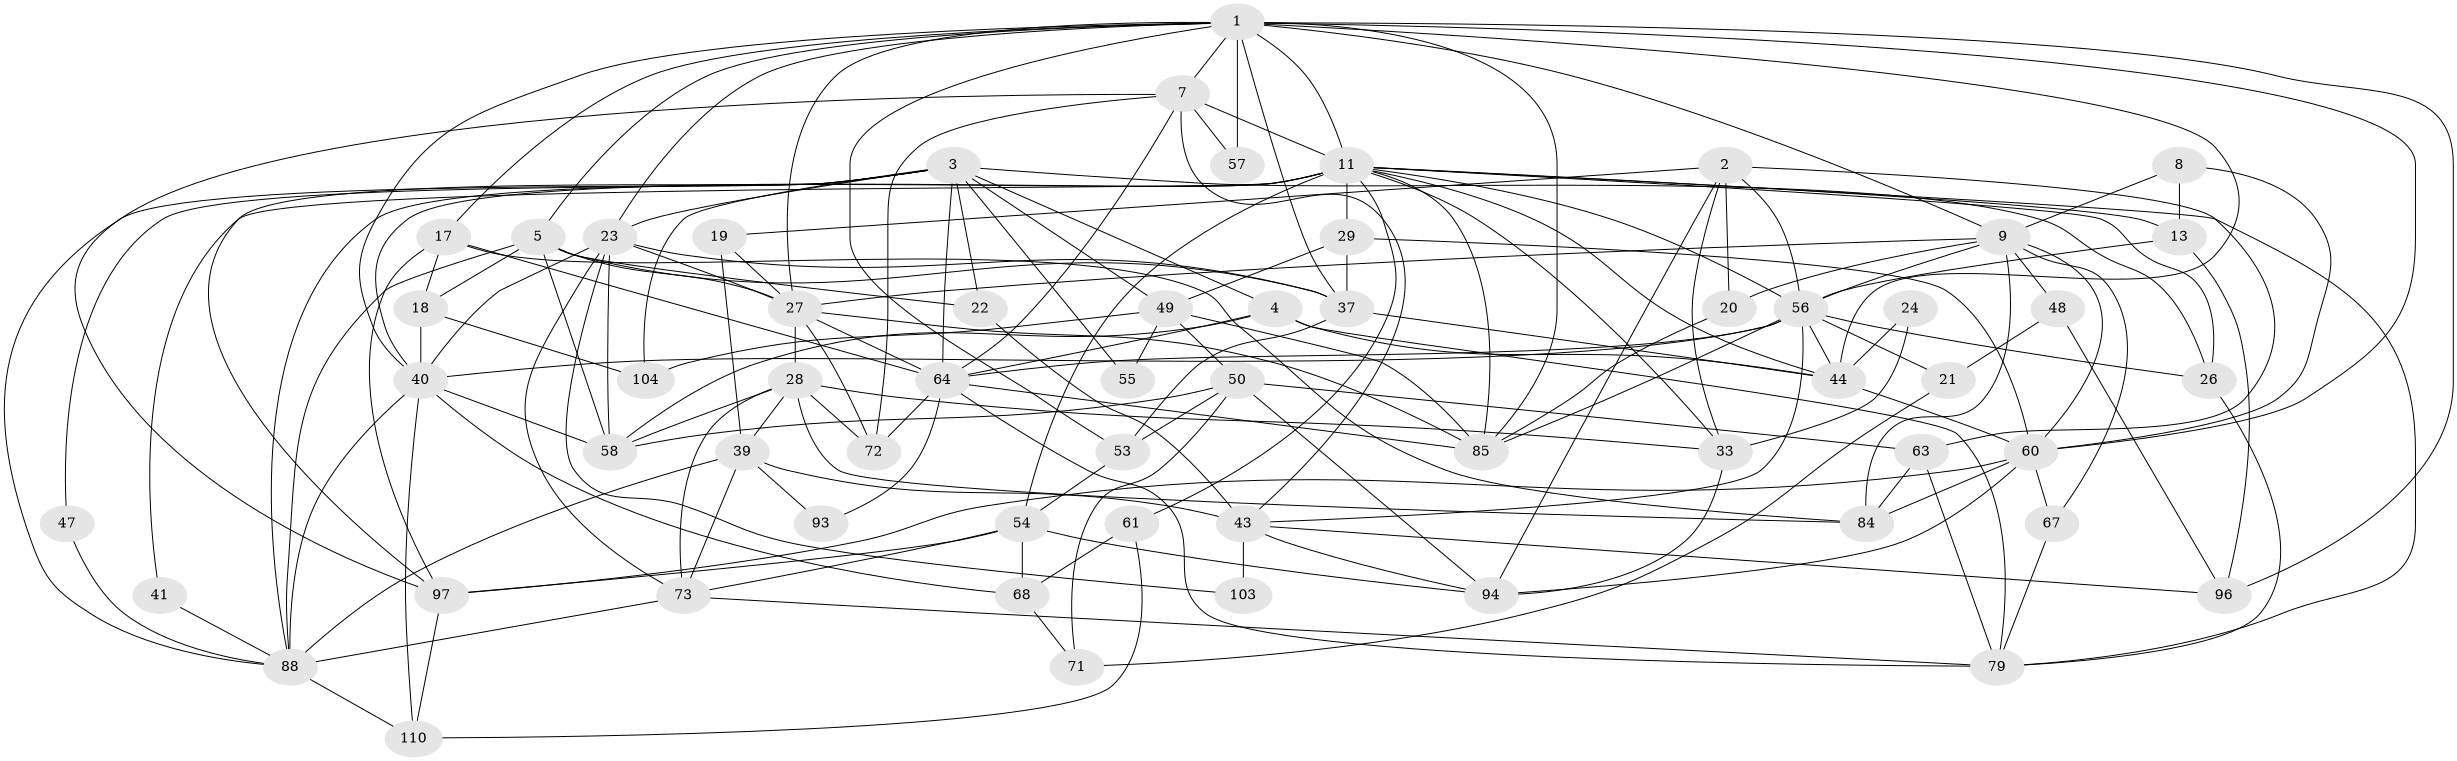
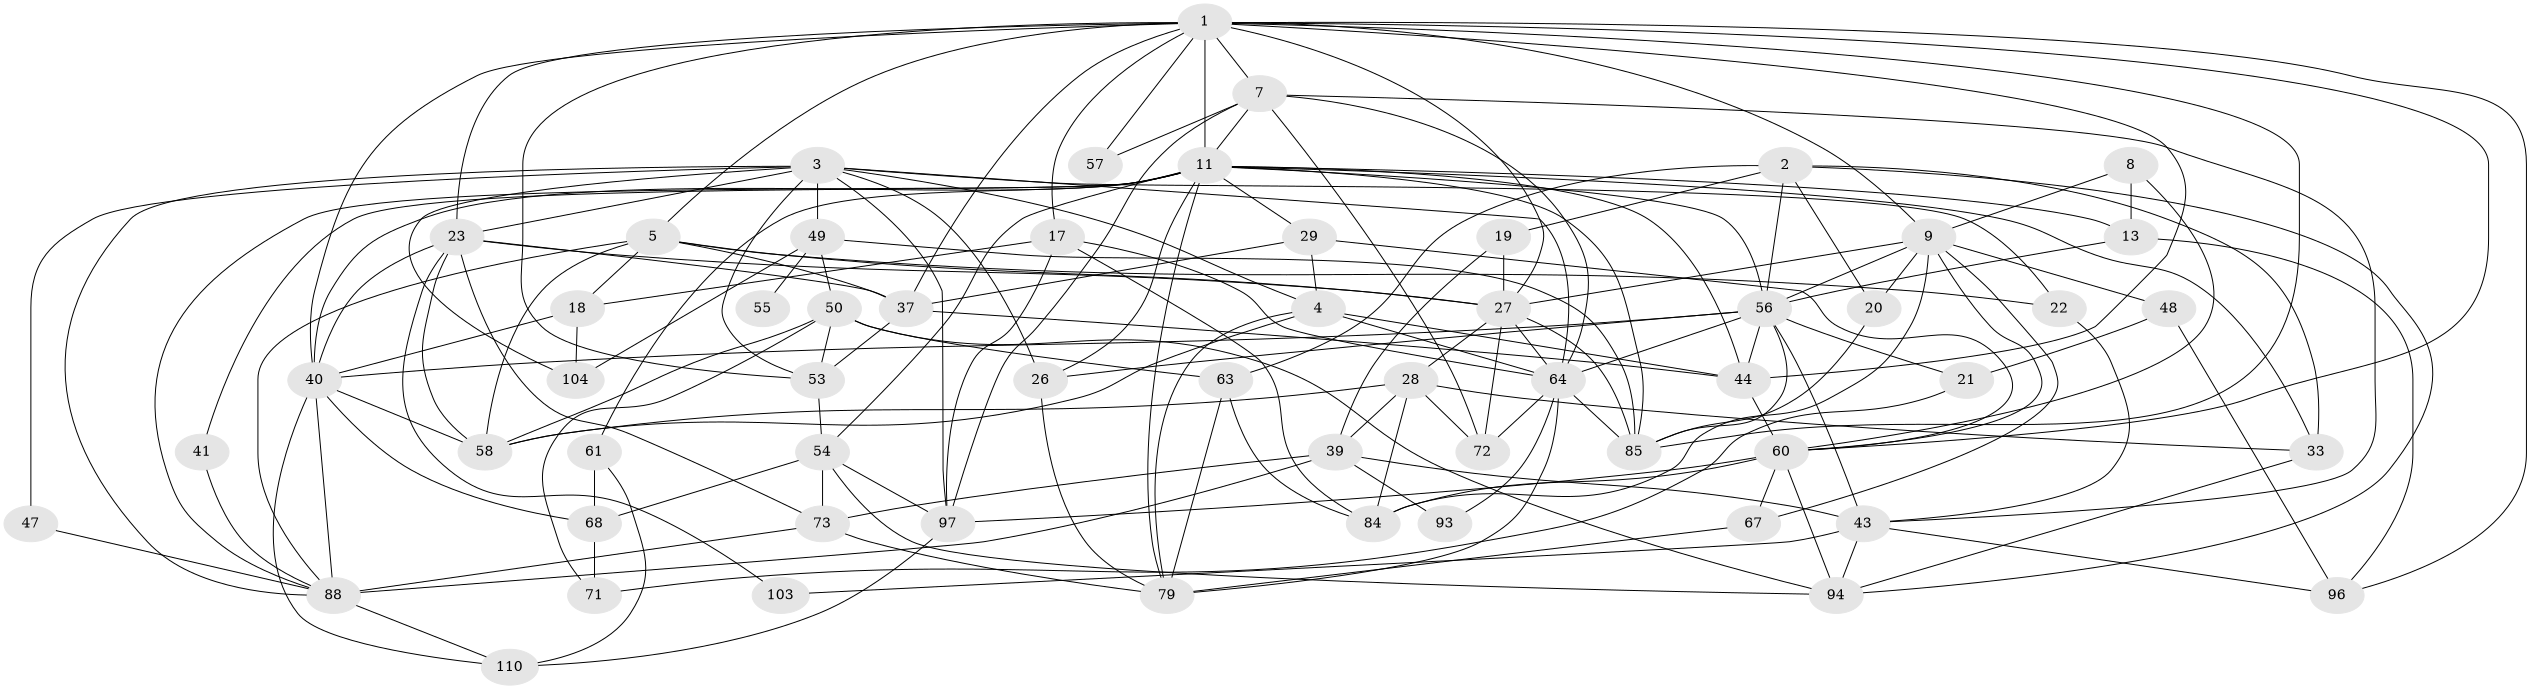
edge "3" -- "55": now "3" -- "53"
edge "29" -- "49": now "29" -- "4"
node "24": removed
edge "28" -- "73": removed
